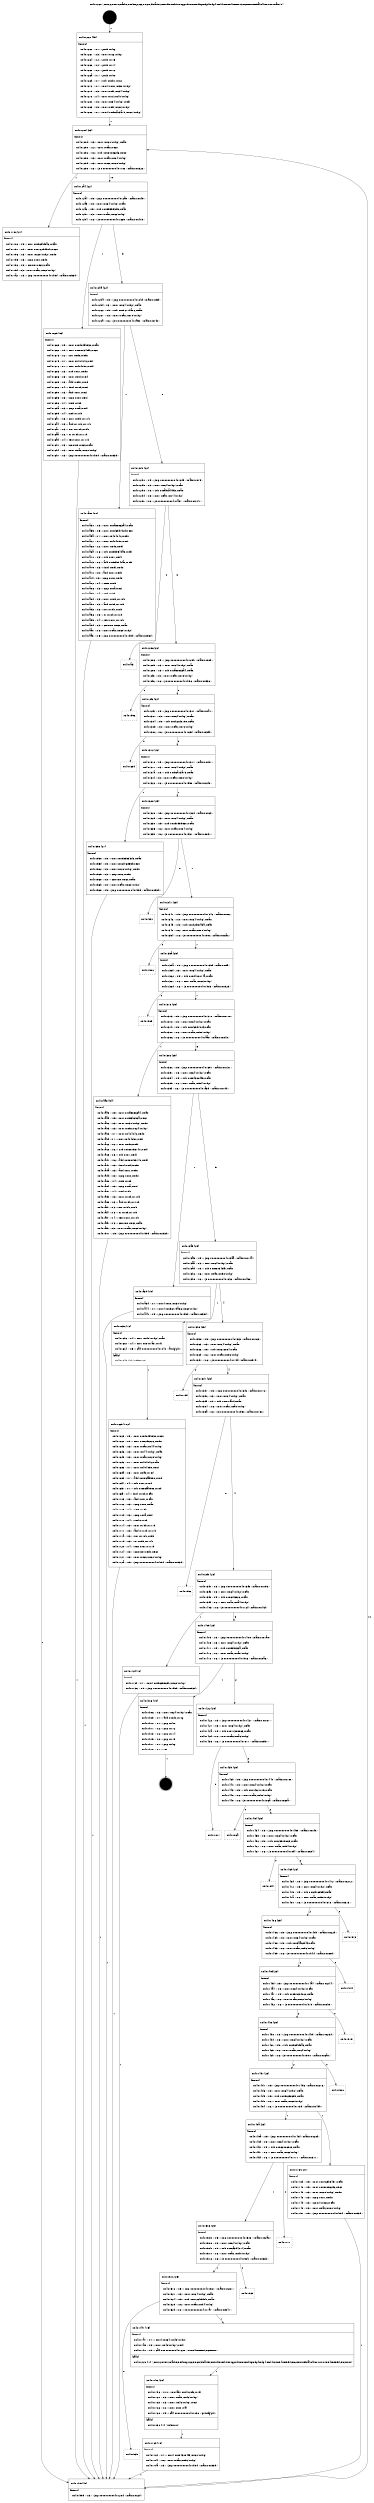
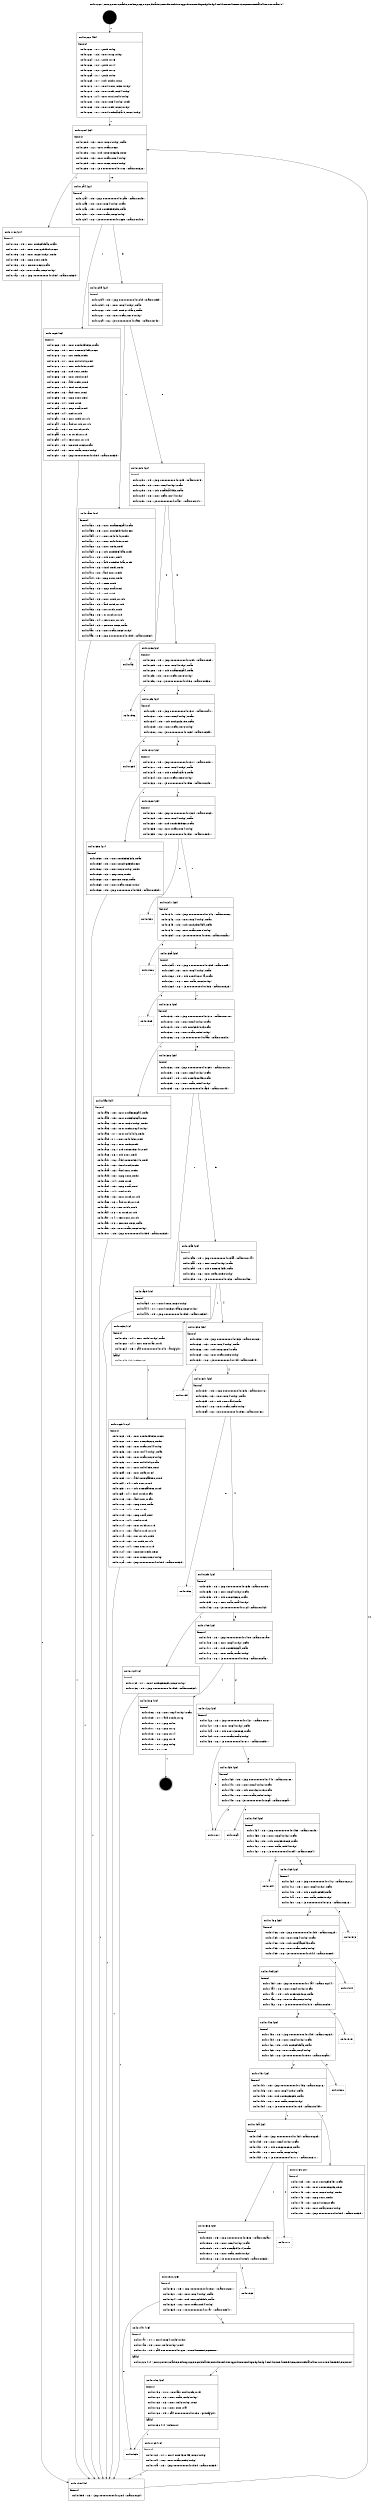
edge "0x40143b [25]" -> "0x401454 [25]": now "0x40143b [25]" -> "0x401817"
edge "0x4017b6 [23]" -> "0x4017cd [18]": now "0x4017b6 [23]" -> "0x401535"
edge "0x40173b [27]" -> "0x401b9d [5]": removed, label "1"
